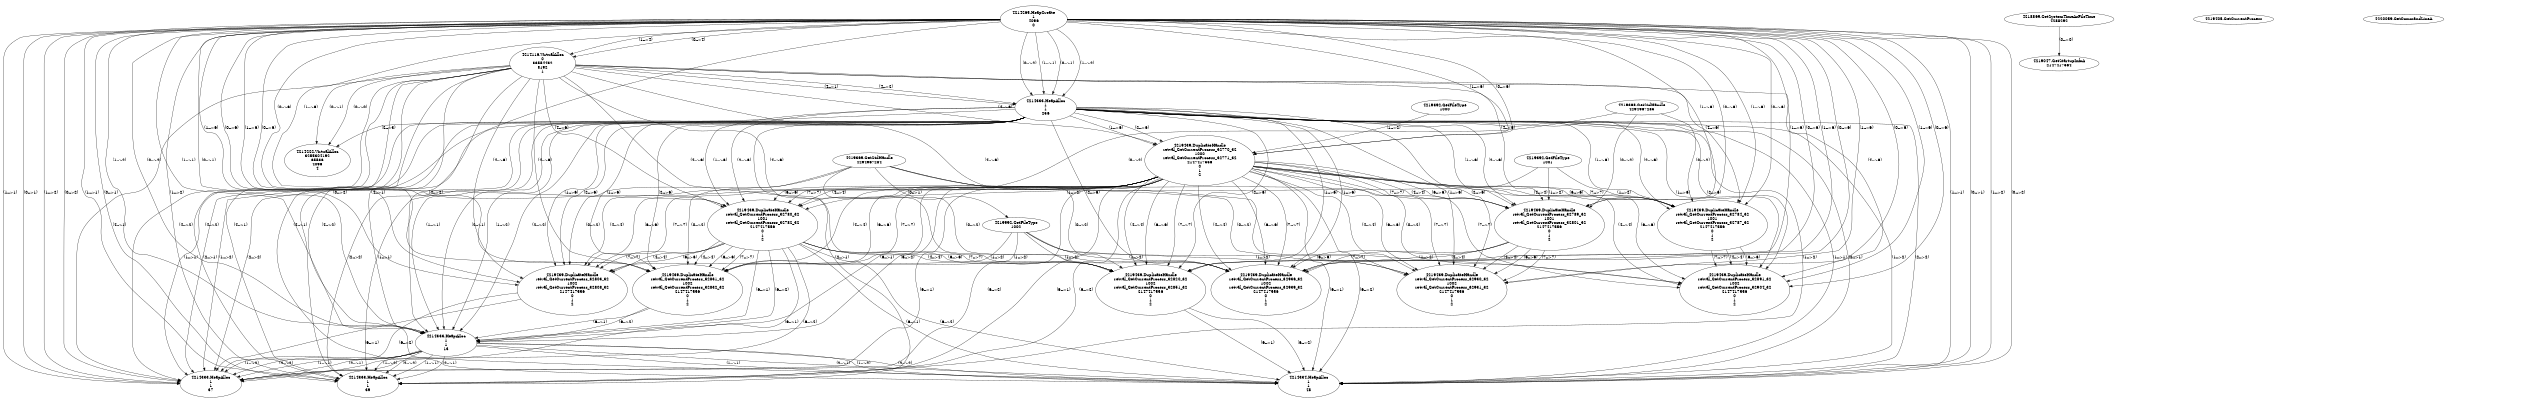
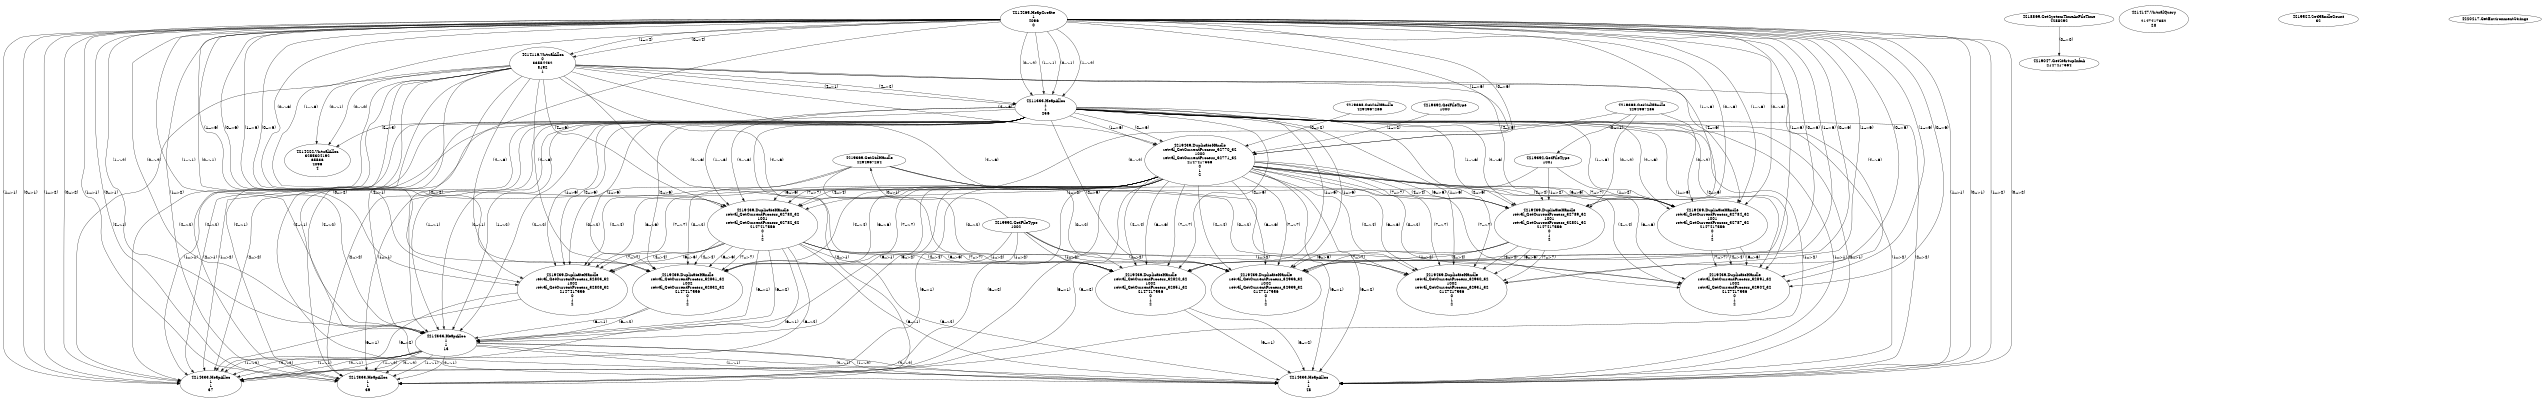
node "4214147.VirtualQuery 2147417352 28": added
node "4219405.GetCurrentProcess": removed
node "4219524.SetHandleCount 32": added
node "4220059.GetCommandLineA": removed
node "4220217.GetEnvironmentStrings": added
node "4214333.HeapAlloc 1 1 256": label "4214333.HeapAlloc 1 1 256" -> "4211333.HeapAlloc 1 1 256"
node "4219368.GetStdHandle 4294967286": added
edge "4219368.GetStdHandle 4294967285" -> "4219392.GetFileType 1001": added, label "(0-->1)"
edge "4219369.GetStdHandle 4294967284" -> "4219992.GetFileType 1002": reversed
node "4214334.HeapAlloc 1 1 48": label "4214334.HeapAlloc 1 1 48" -> "4214333.HeapAlloc 1 1 48"
